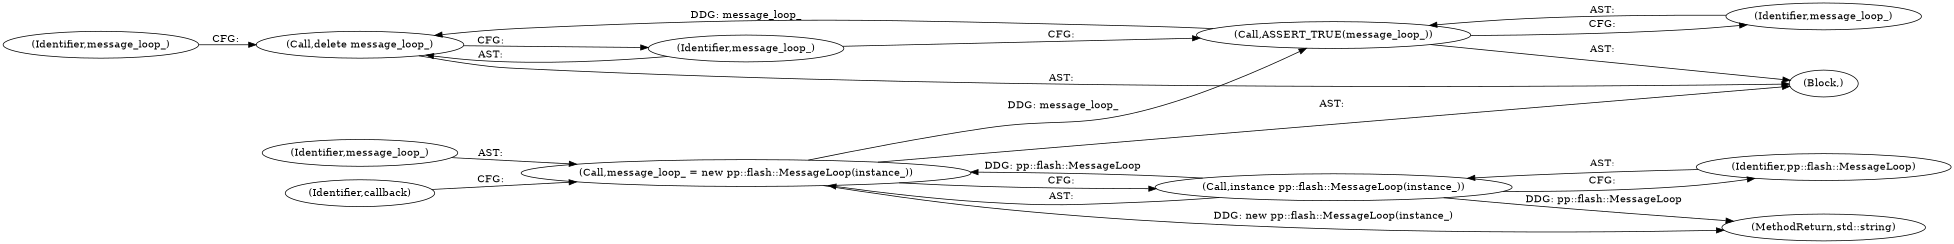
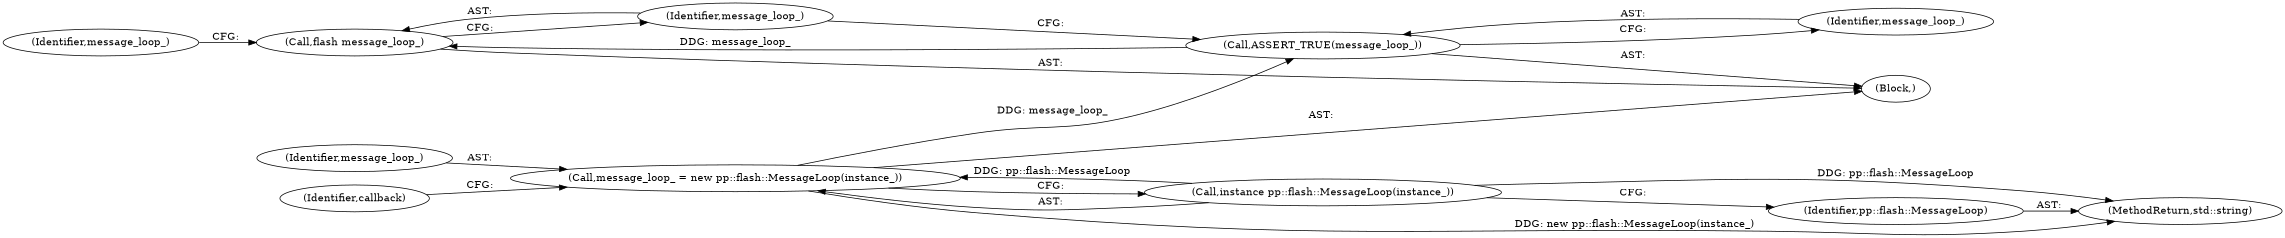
node "(Call,delete message_loop_)": label "(Call,delete message_loop_)" -> "(Call,flash message_loop_)"
edge "(Identifier,pp::flash::MessageLoop)" -> "(Call,instance pp::flash::MessageLoop(instance_))": now "(Identifier,pp::flash::MessageLoop)" -> "(MethodReturn,std::string)"
